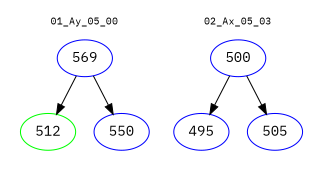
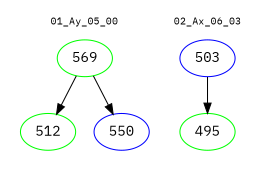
cluster "02_Ax_05_03": label "02_Ax_05_03" -> "02_Ax_06_03"
node "569": color blue -> green
node "500": label "500" -> "503"
node "495": color blue -> green
node "505": removed
